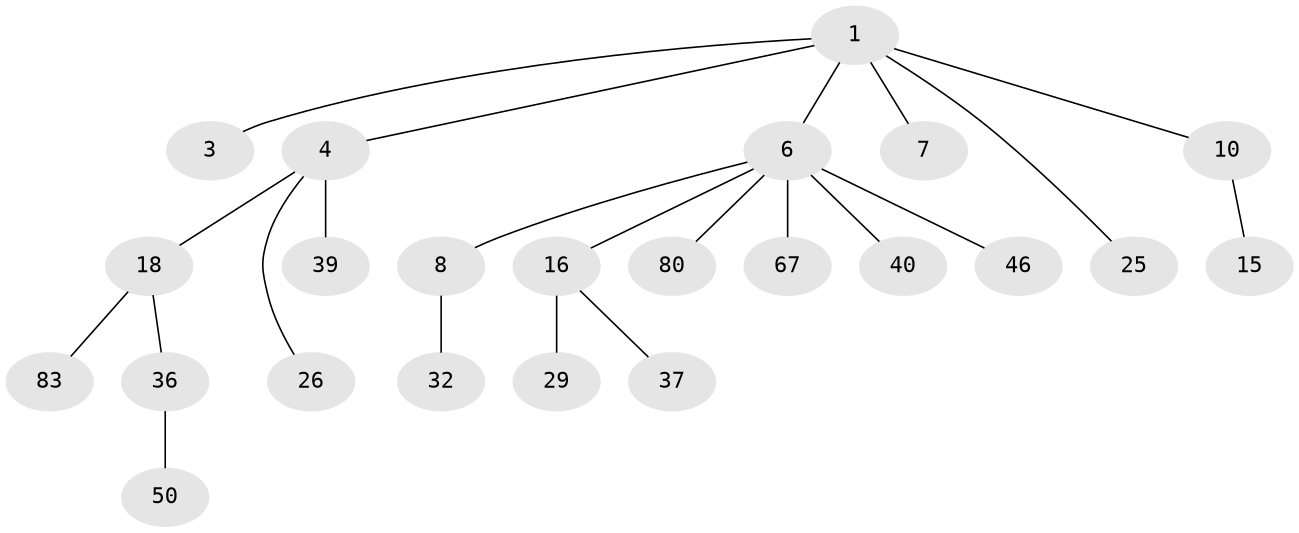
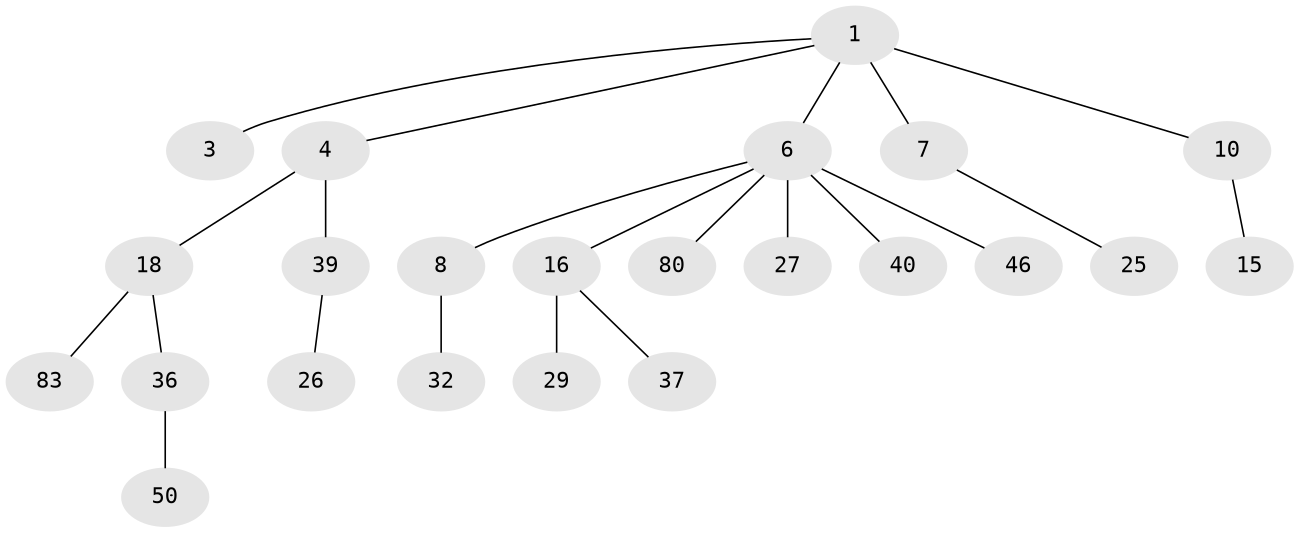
edge "1" -- "25": now "7" -- "25"
edge "4" -- "26": now "39" -- "26"
node "67": label "67" -> "27"
